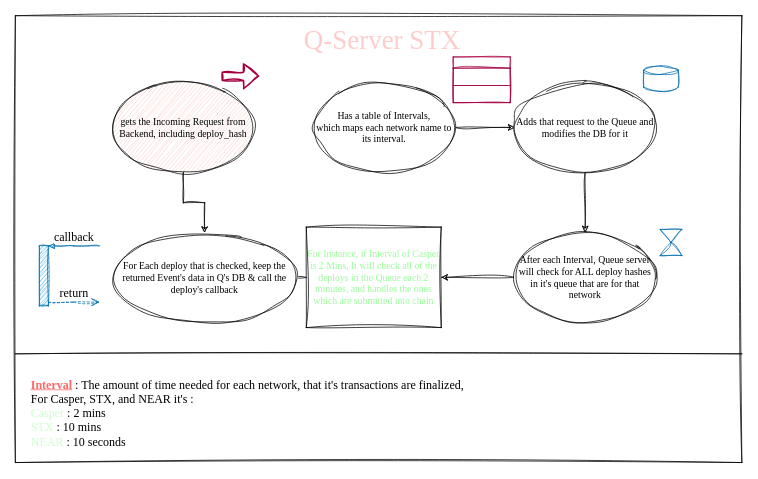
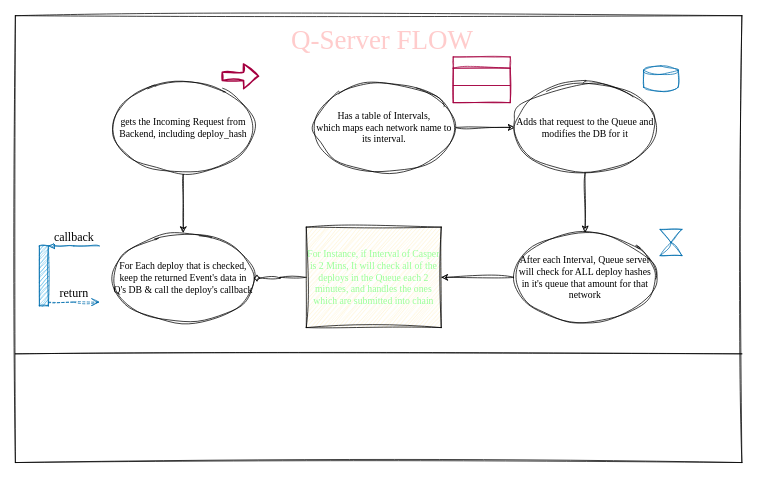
node "Q-Server STX": label "Q-Server STX" -> "Q-Server FLOW"
node "gets the Incoming Request from Backend, including deploy_hash": fillcolor #f8cecc -> #ffffff
node "For Instance, if Interval of Casper is 2 Mins, It will check all of the deploys in the Queue each 2 minutes, and handles the ones which are submitted into chain": fillcolor #ffffff -> #fff2cc
node "After each Interval, Queue server will check for ALL deploy hashes in it's queue that are for that network": label "After each Interval, Queue server will check for ALL deploy hashes in it's queue that are for that network" -> "After each Interval, Queue server will check for ALL deploy hashes in it's queue that amount for that network"
node "For Each deploy that is checked, keep the returned Event's data in Q's DB & call the deploy's callback": size 184x90 -> 141x90
node "Interval : The amount of time needed for each network, that it's transactions are finalized, For Casper, STX, and NEAR it's : Casper : 2 minsSTX : 10 mins NEAR : 10 seconds": removed
